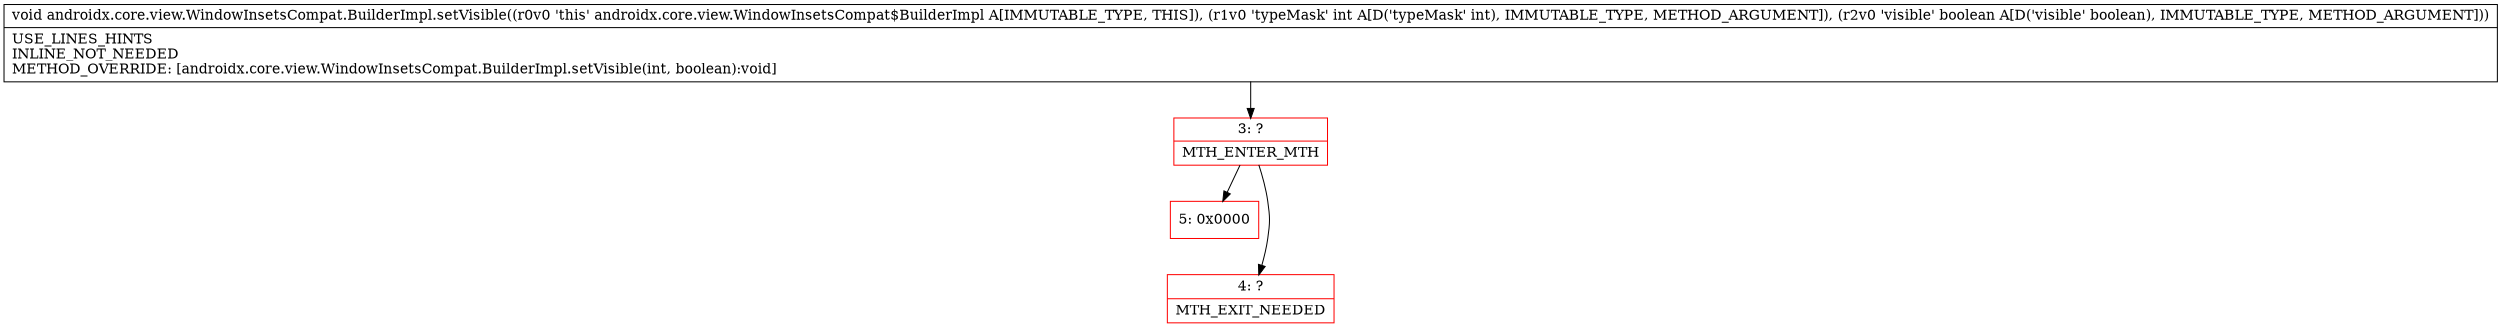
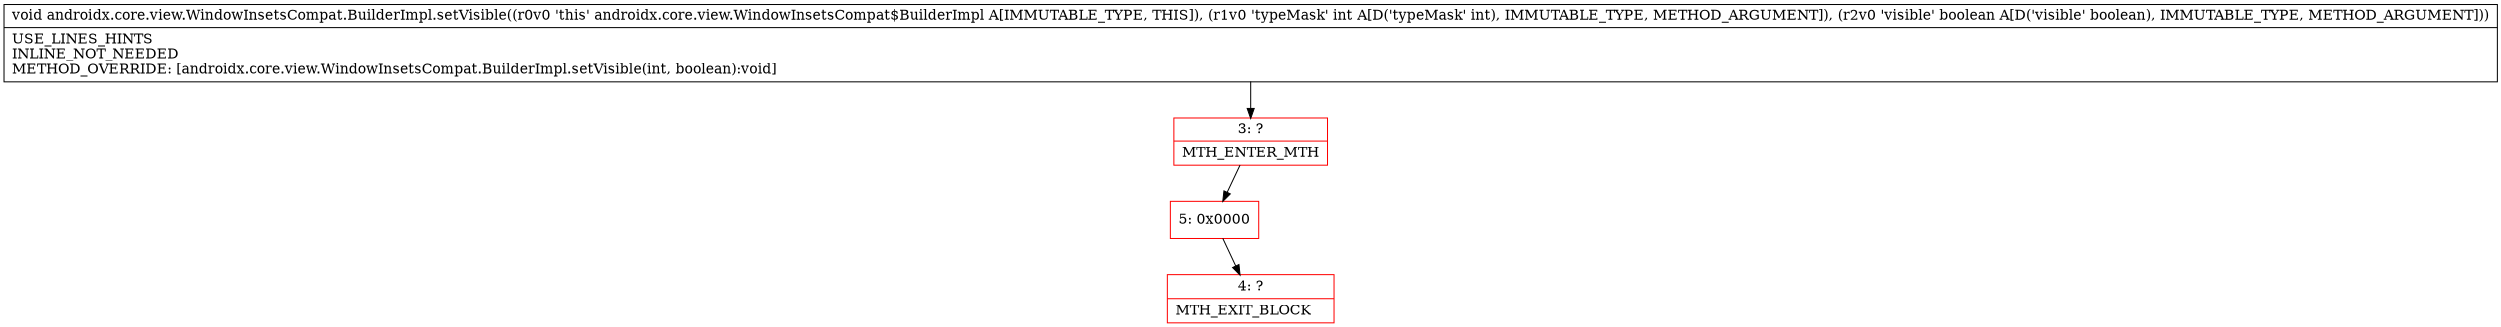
edge "3: ?" -> "4: ?": now "5: 0x0000" -> "4: ?"
node "4: ?": text "MTH_EXIT_NEEDED" -> "MTH_EXIT_BLOCK"
